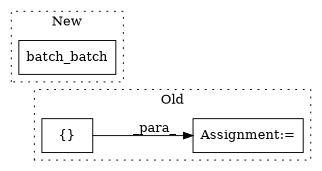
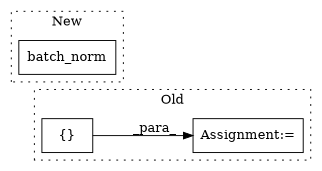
node "batch_batch": label "batch_batch" -> "batch_norm"
